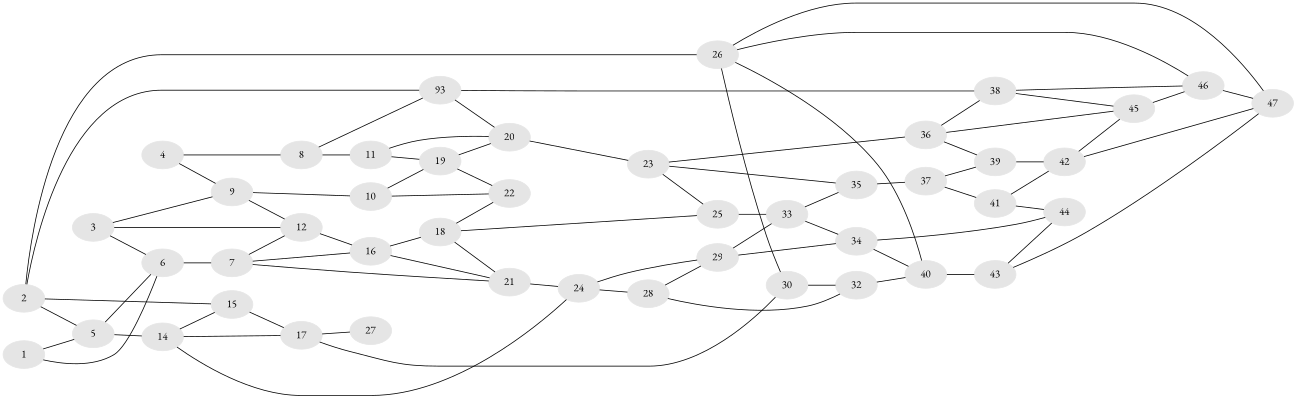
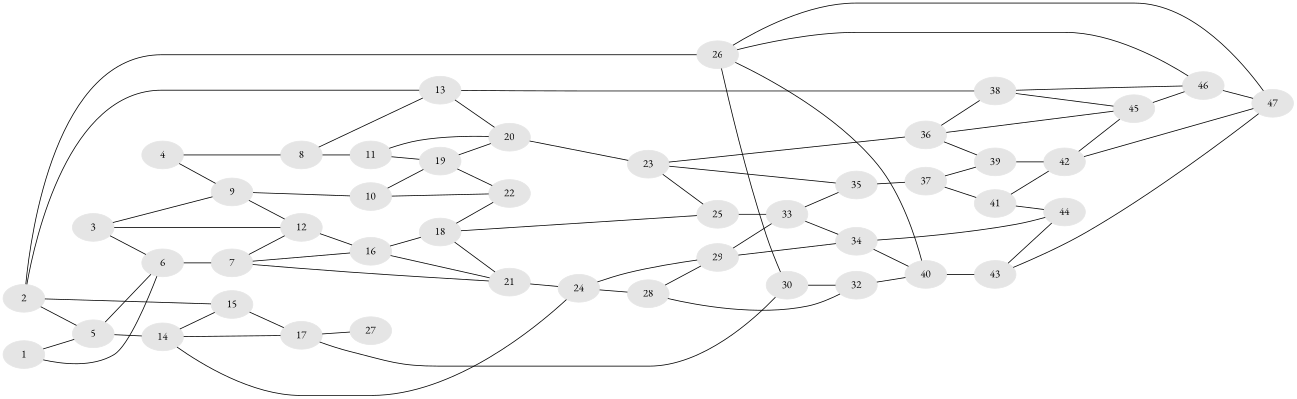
node "93": label "93" -> "13"
